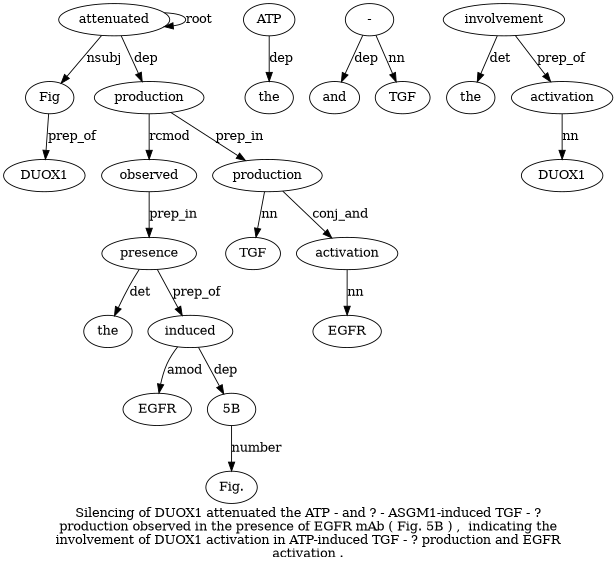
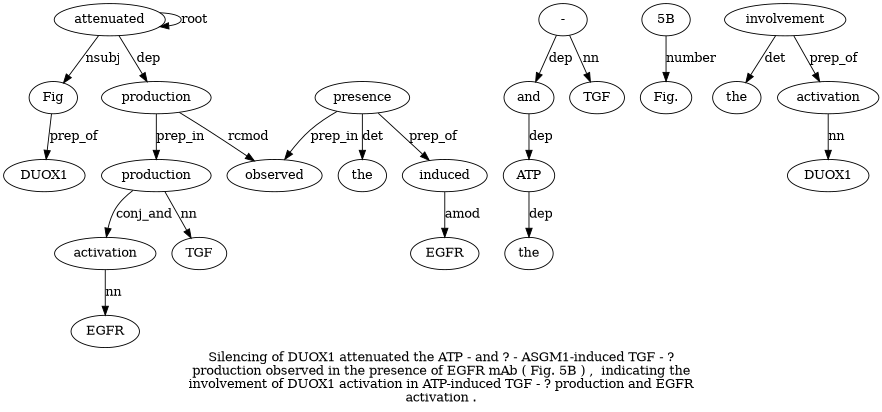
edge "and" -> "ATP": added, label "dep"
edge "observed" -> "presence": reversed
edge "induced" -> "5B": removed, label "dep"
